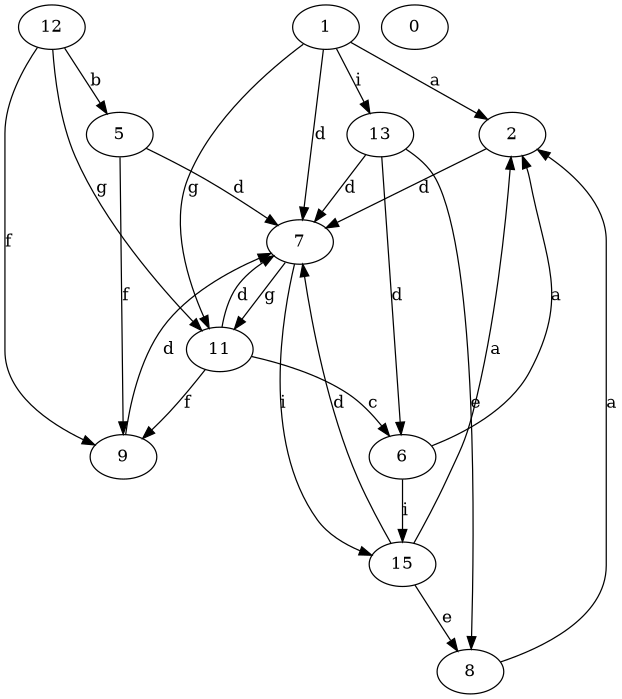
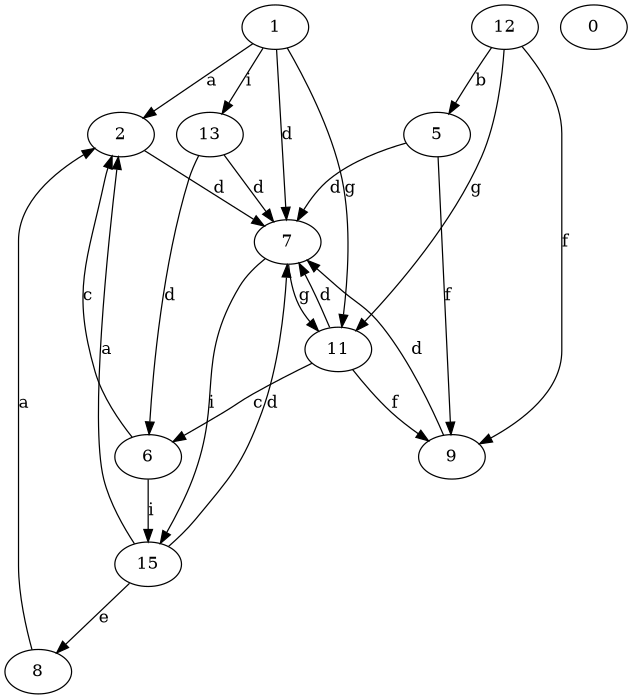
edge "6" -> "2": label "a" -> "c"
edge "13" -> "8": removed, label "e"
